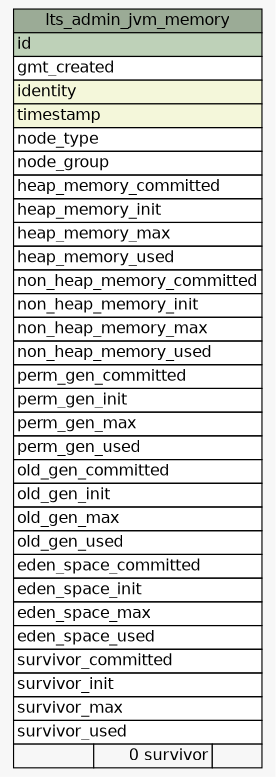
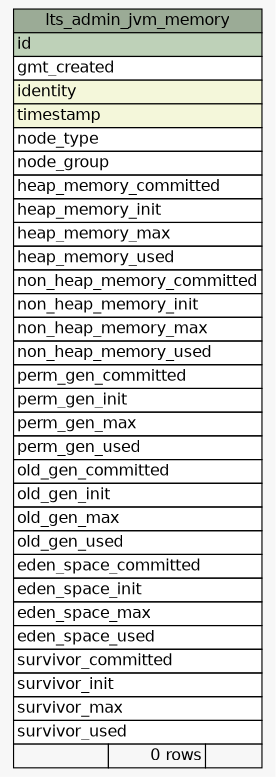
node "lts_admin_jvm_memory": text "0 survivor" -> "0 rows"
